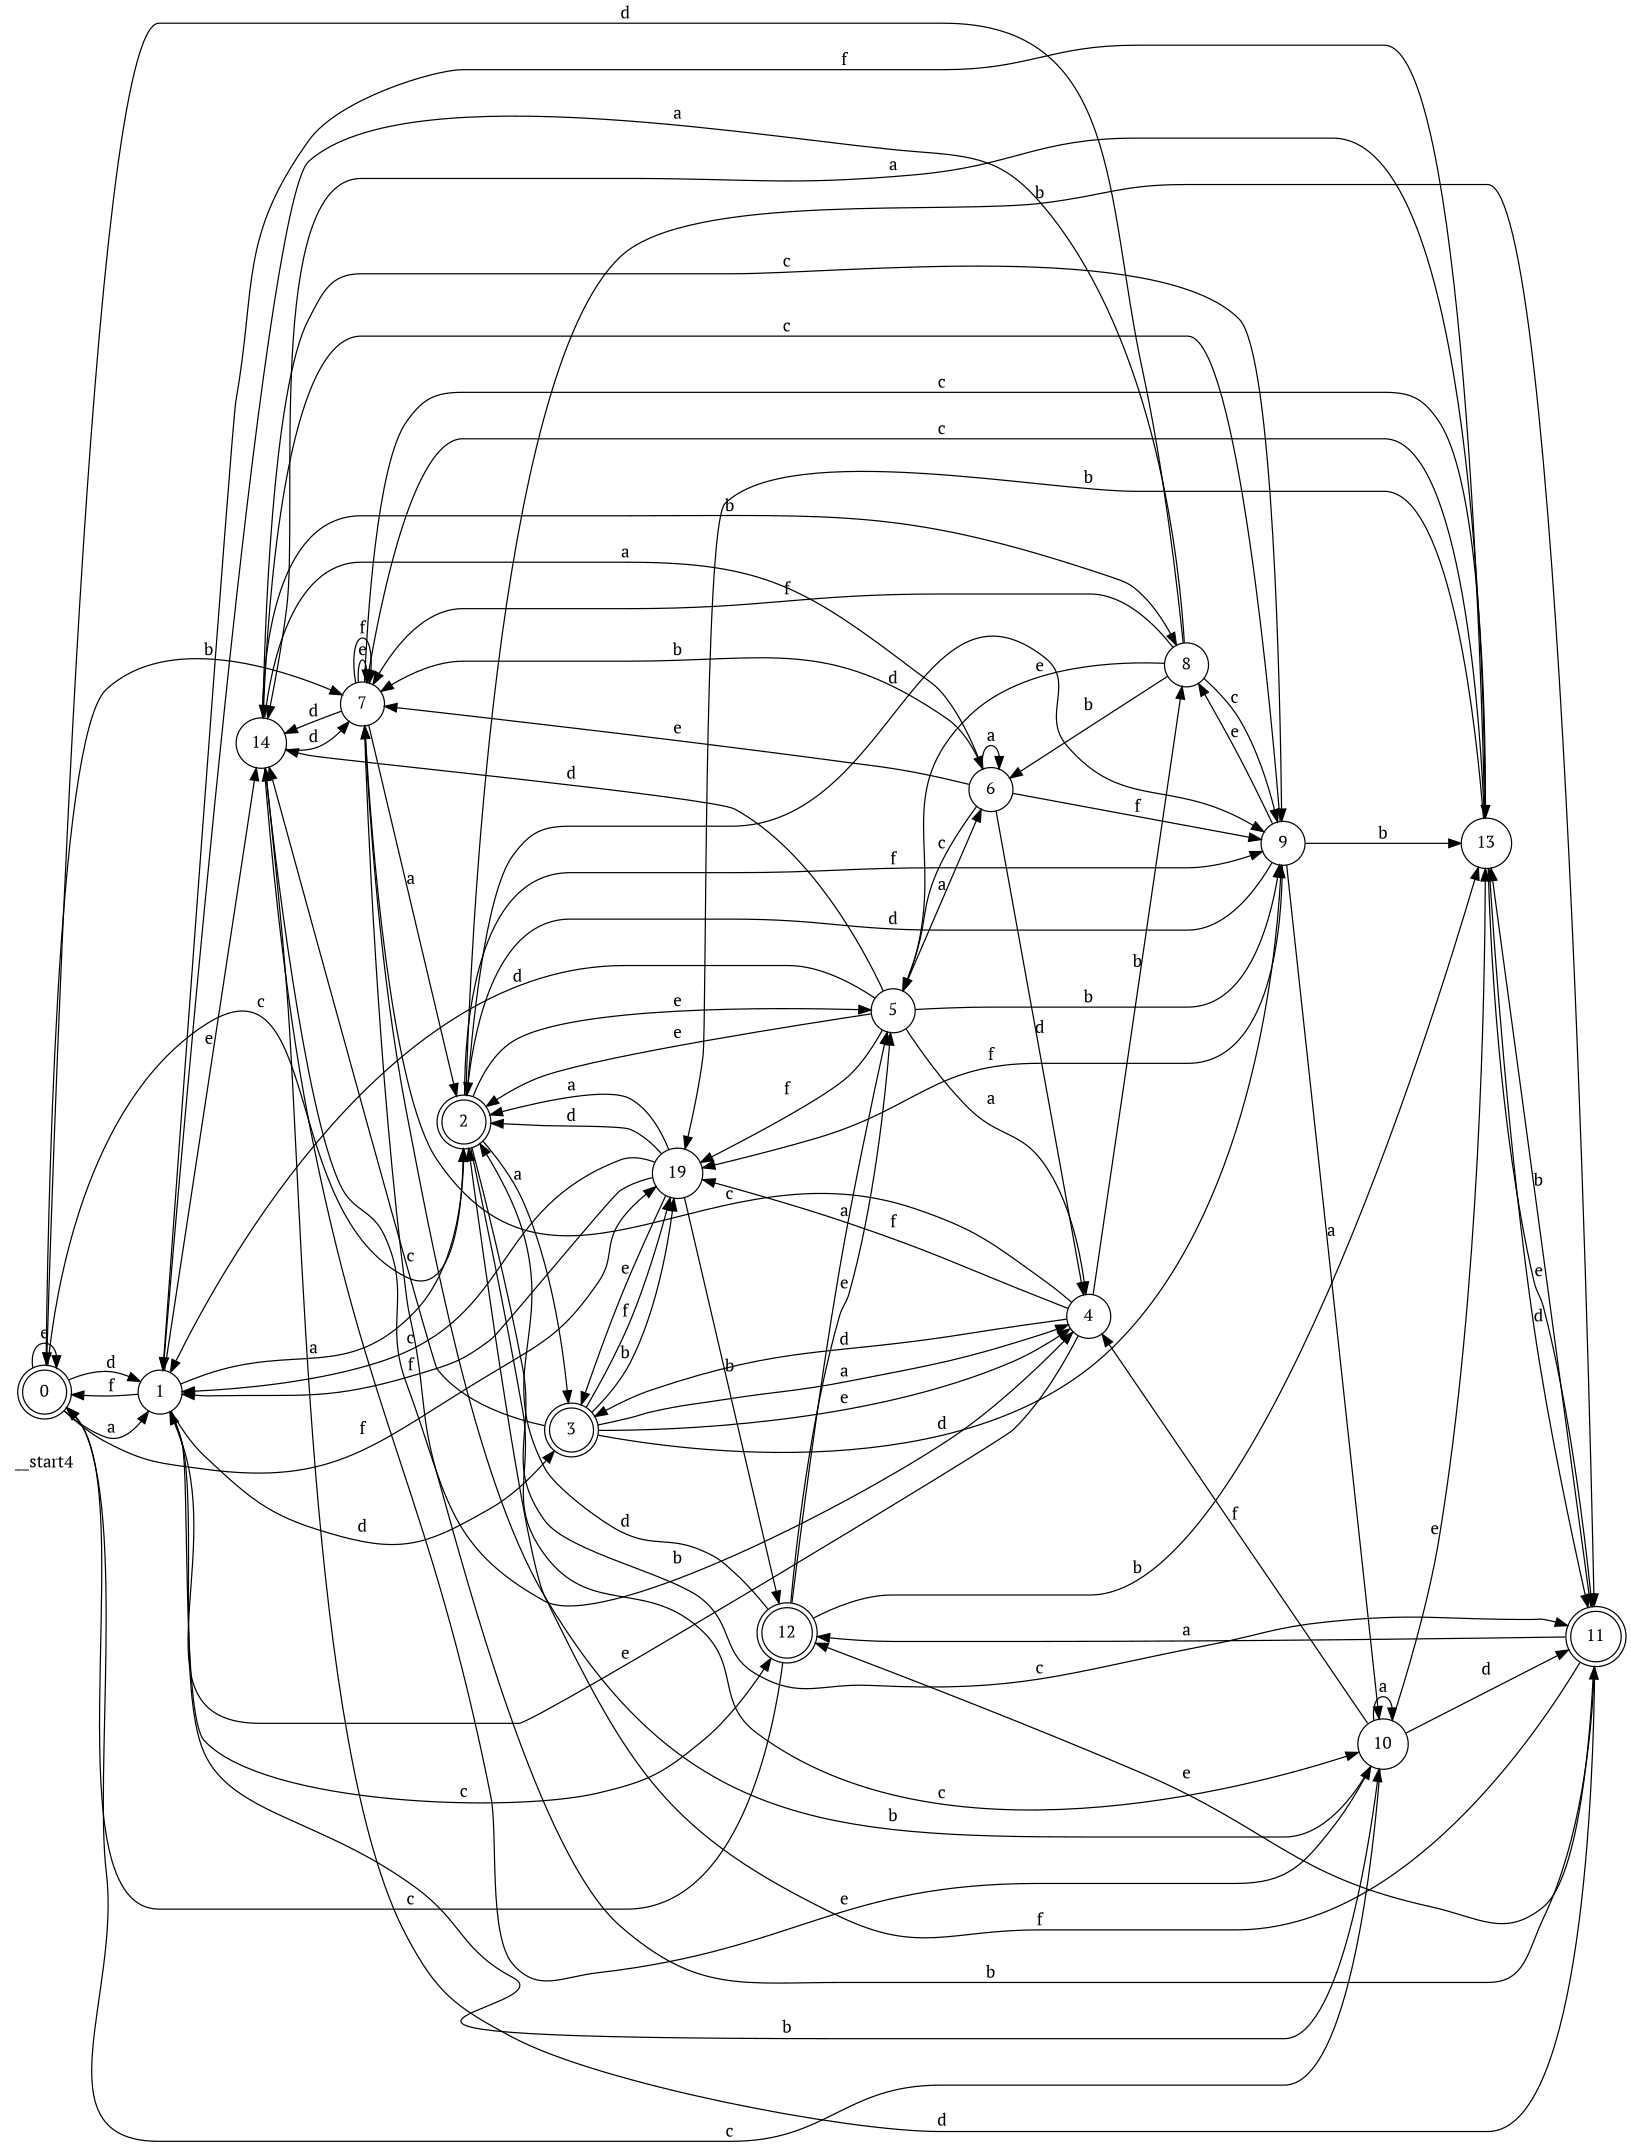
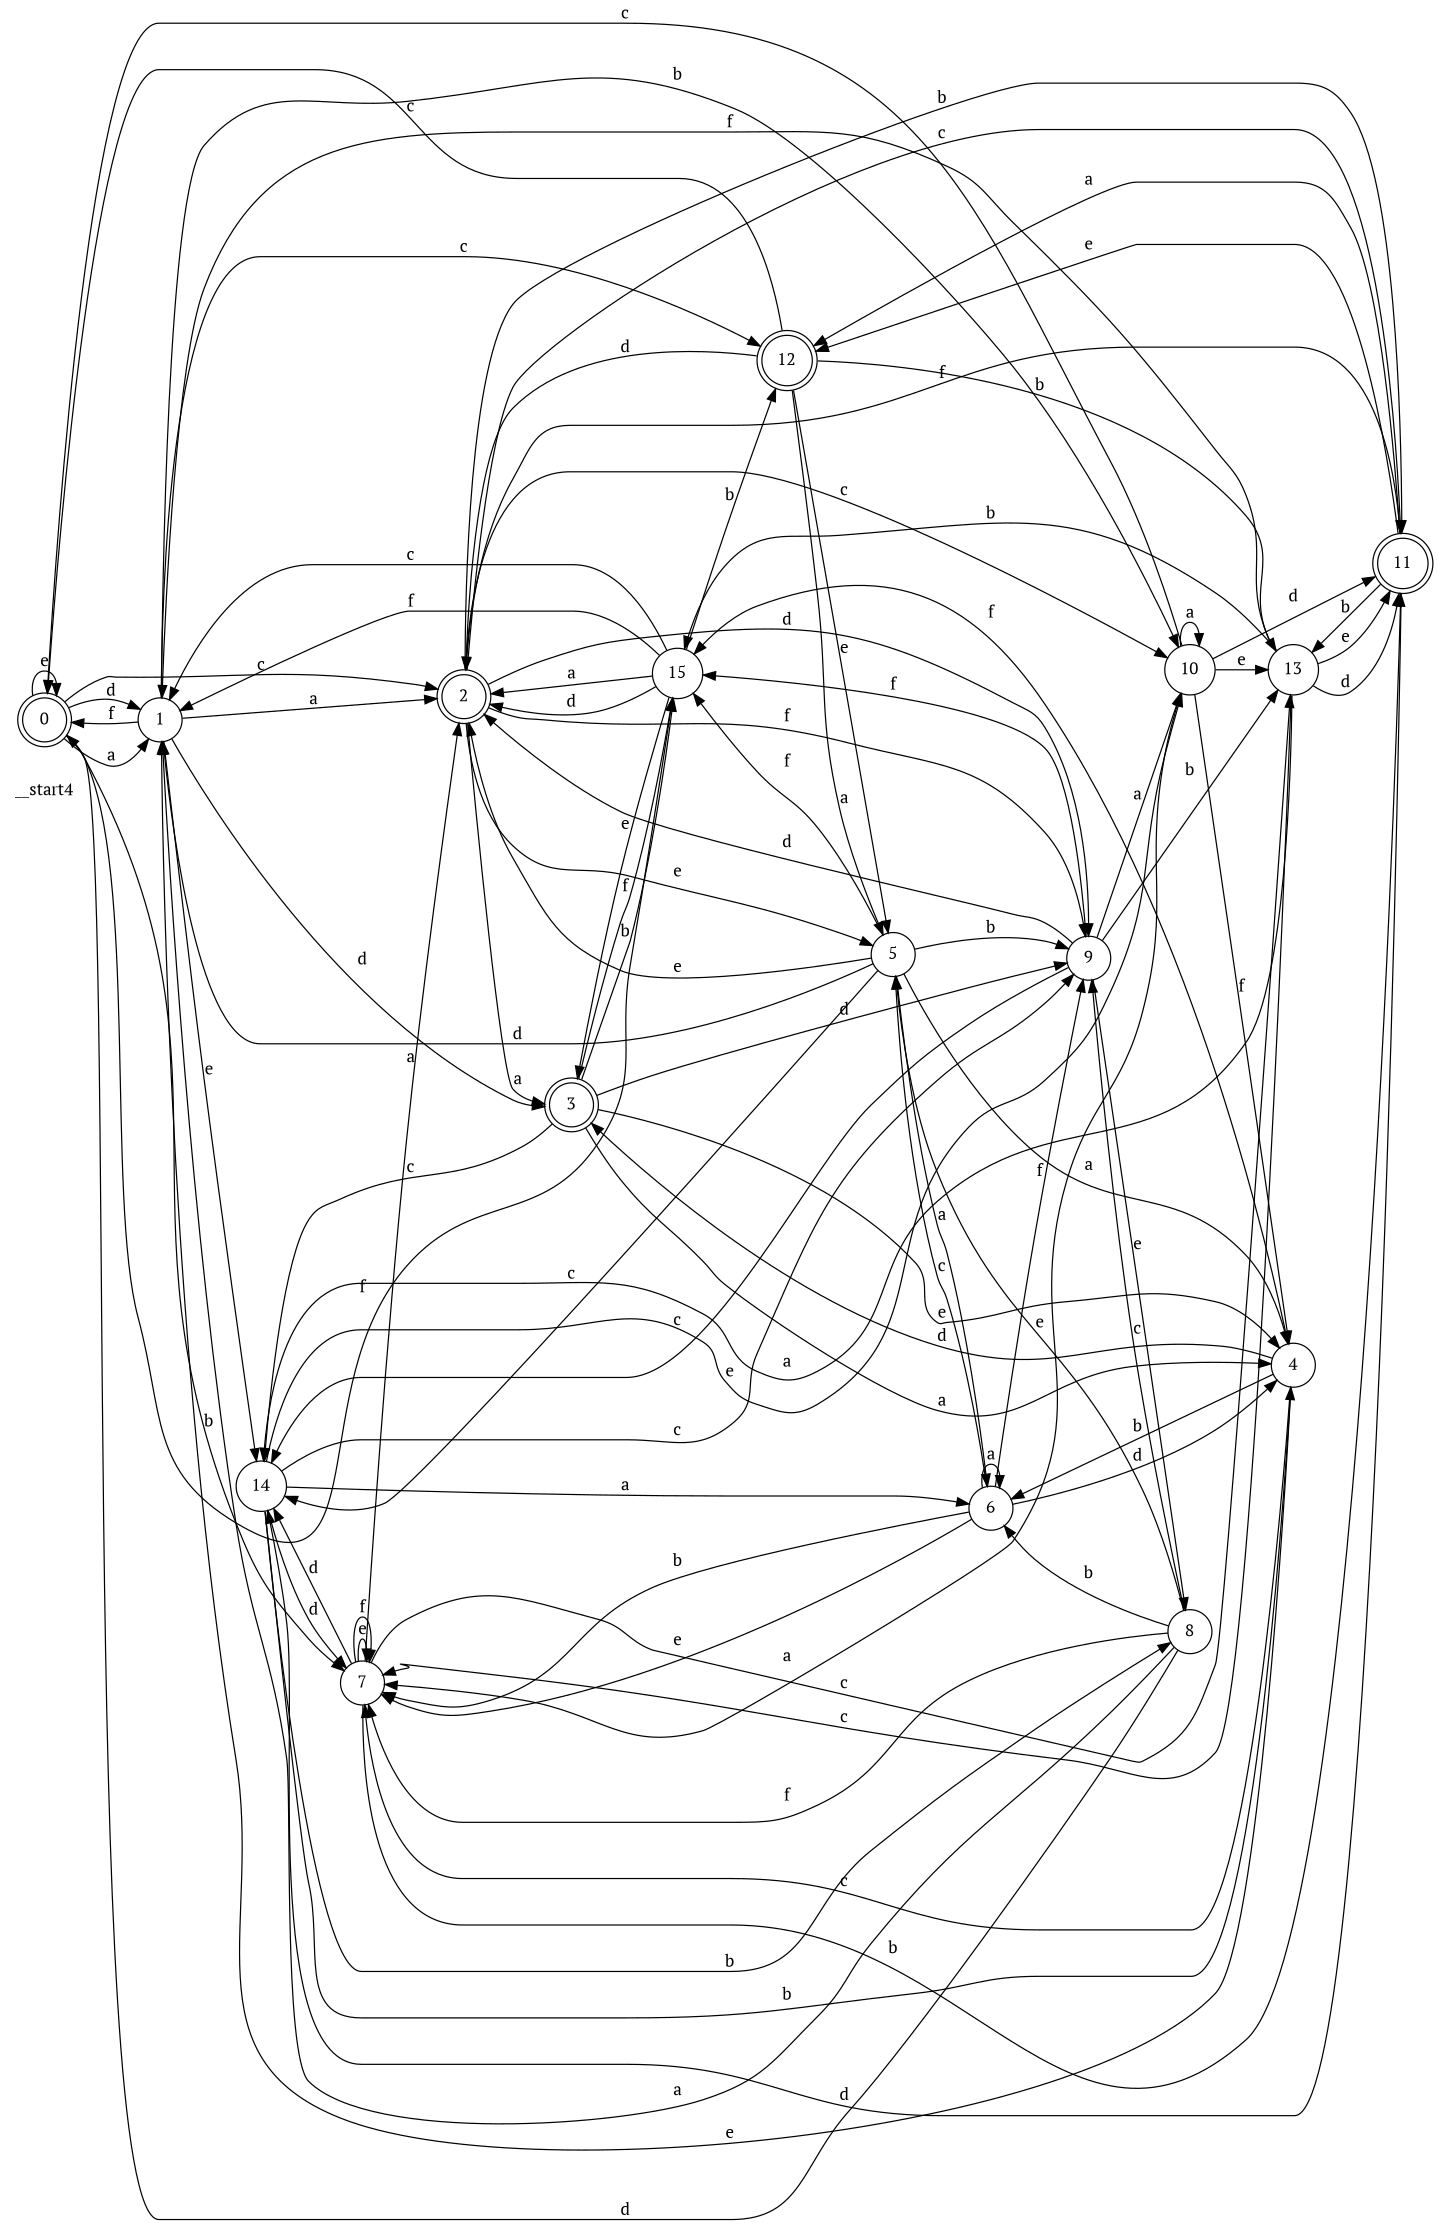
edge "5" -> "14": label "d" -> "c"
edge "4" -> "8": now "4" -> "6"
node "19": label "19" -> "15"
edge "10" -> "7": label "b" -> "a"
